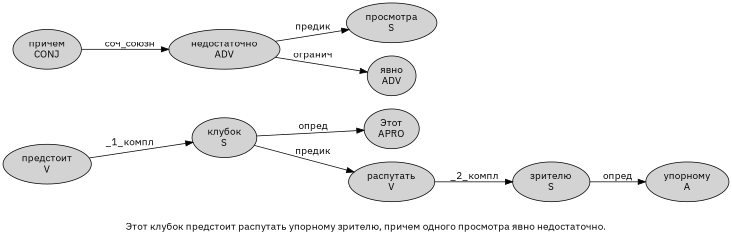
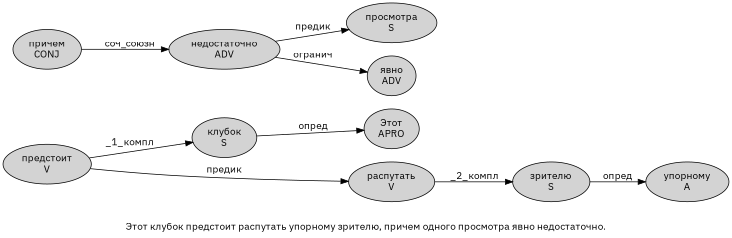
edge "клубок S" -> "распутать V": now "предстоит V" -> "распутать V"
